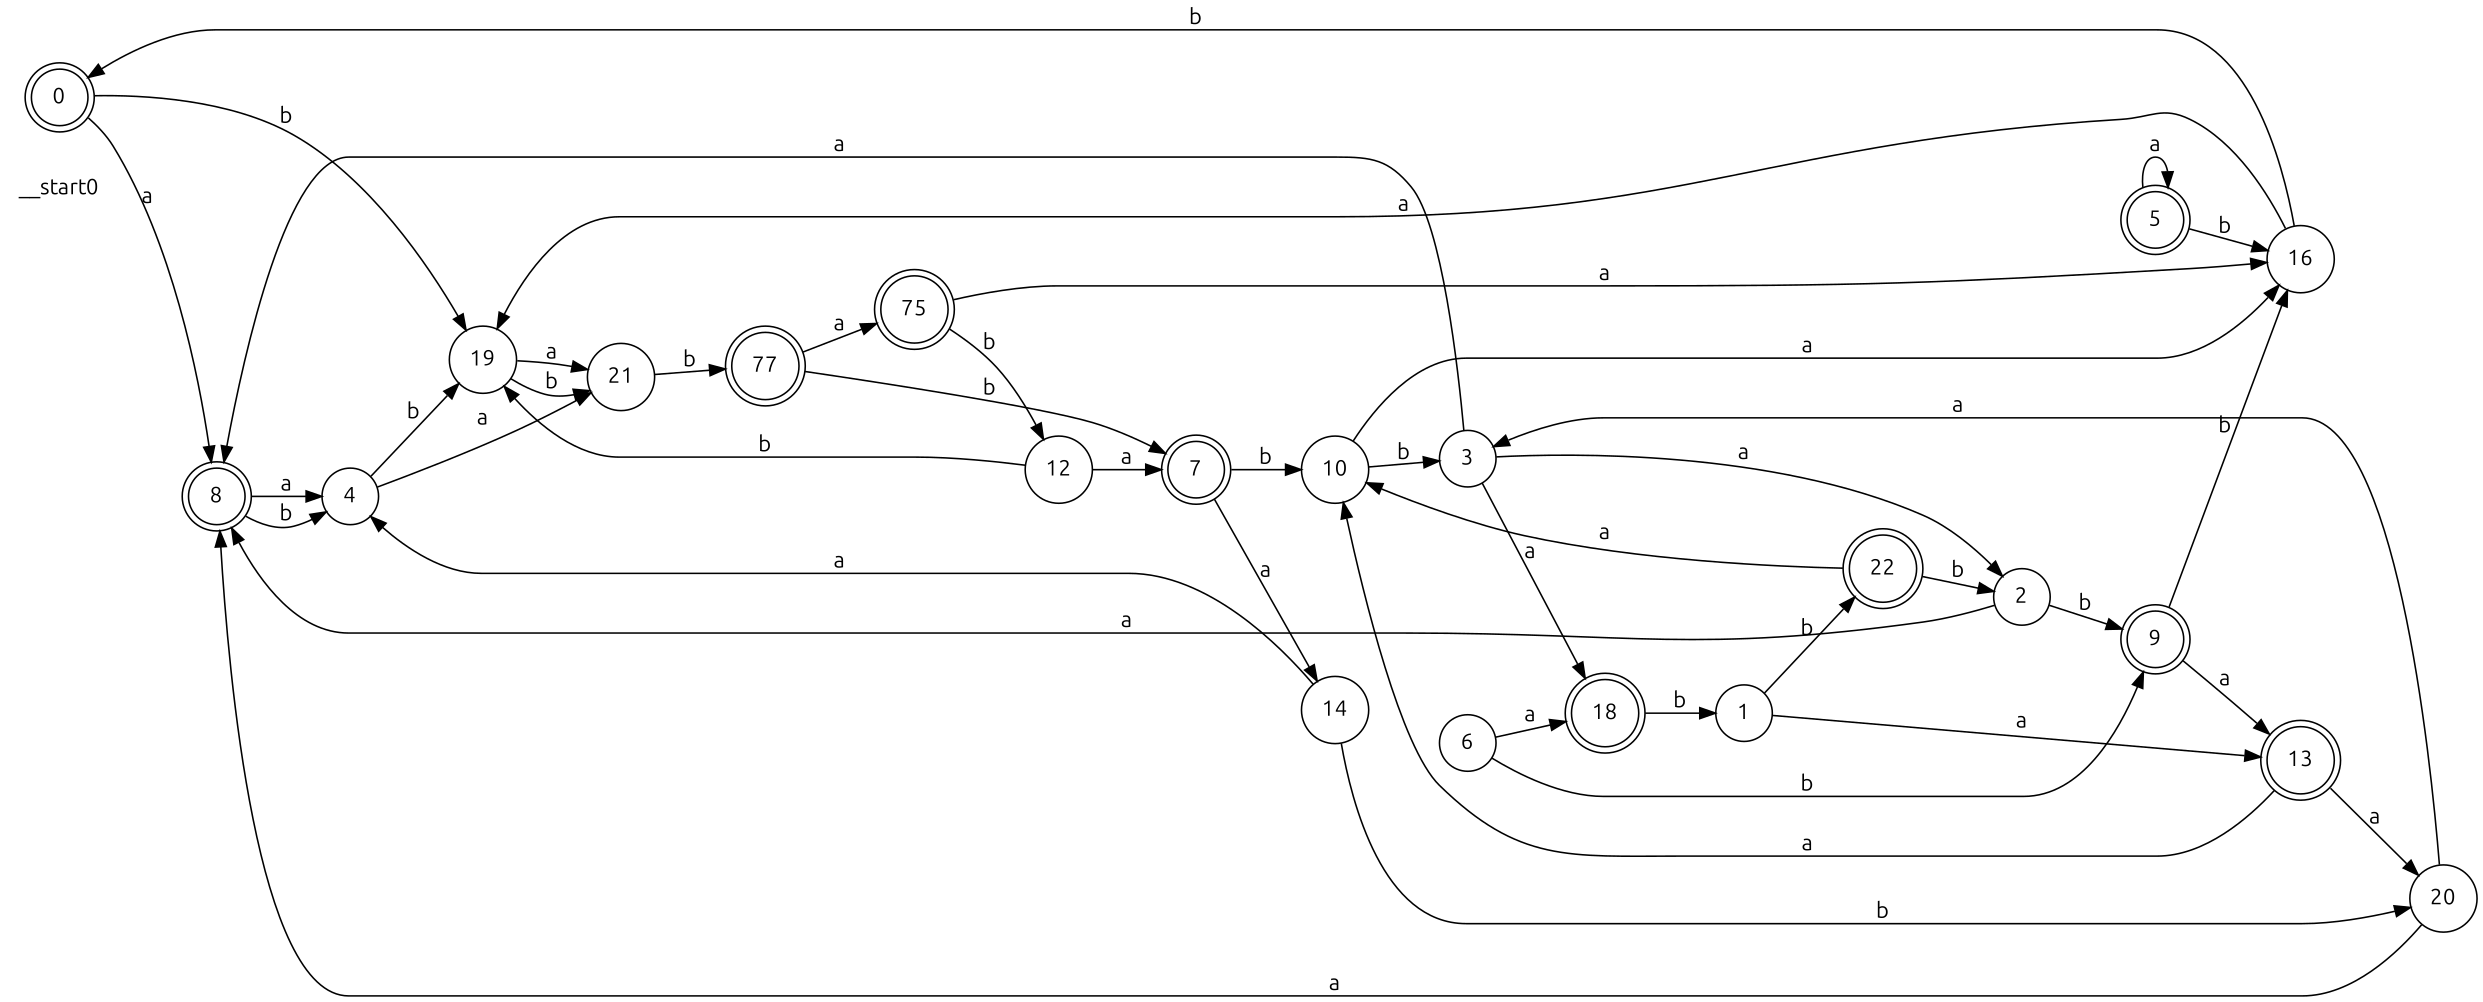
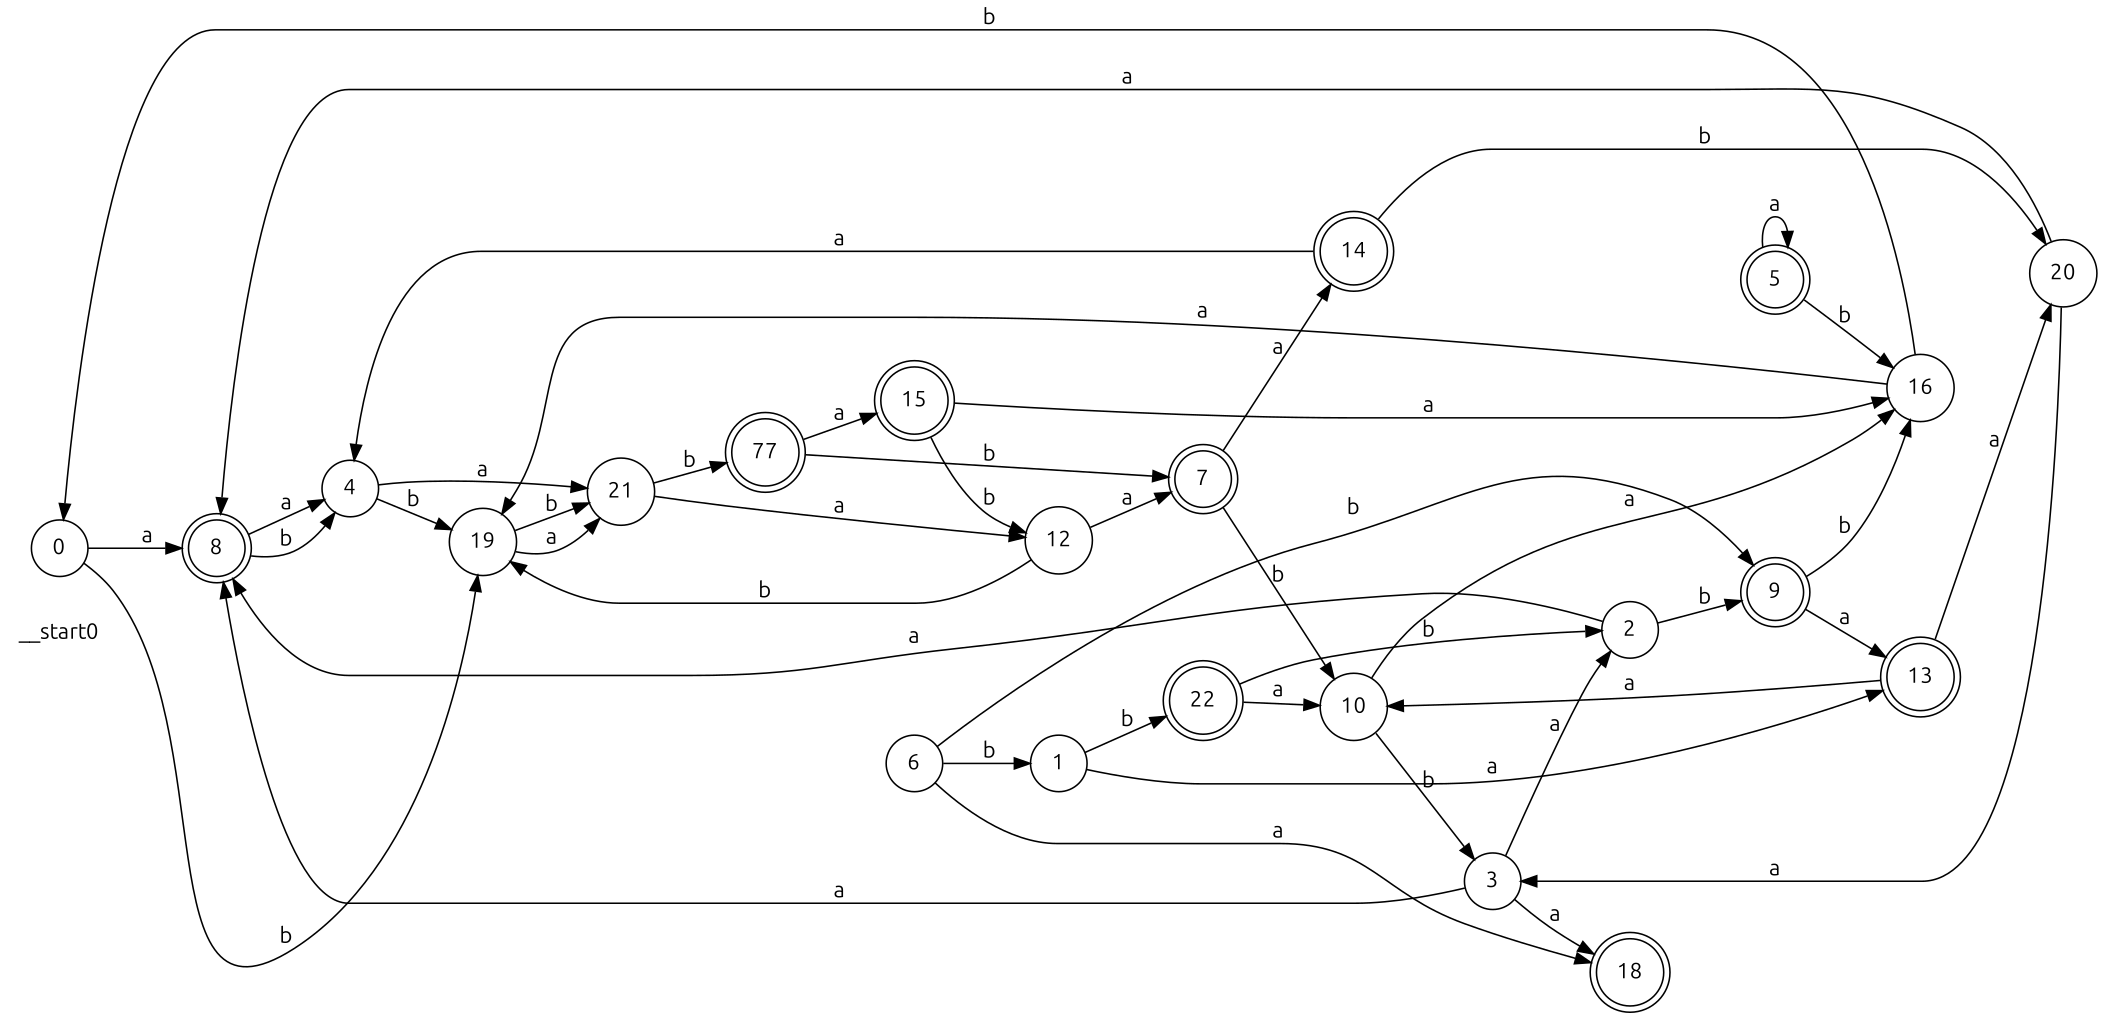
node "0": shape doublecircle -> circle
node "75": label "75" -> "15"
edge "21" -> "12": added, label "a"
node "14": shape circle -> doublecircle
edge "18" -> "1": now "6" -> "1"
